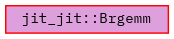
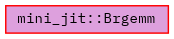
node "jit_jit::Brgemm": label "jit_jit::Brgemm" -> "mini_jit::Brgemm"
